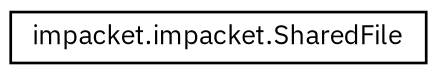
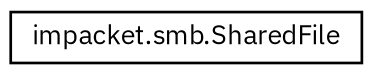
node "impacket.impacket.SharedFile": label "impacket.impacket.SharedFile" -> "impacket.smb.SharedFile"
